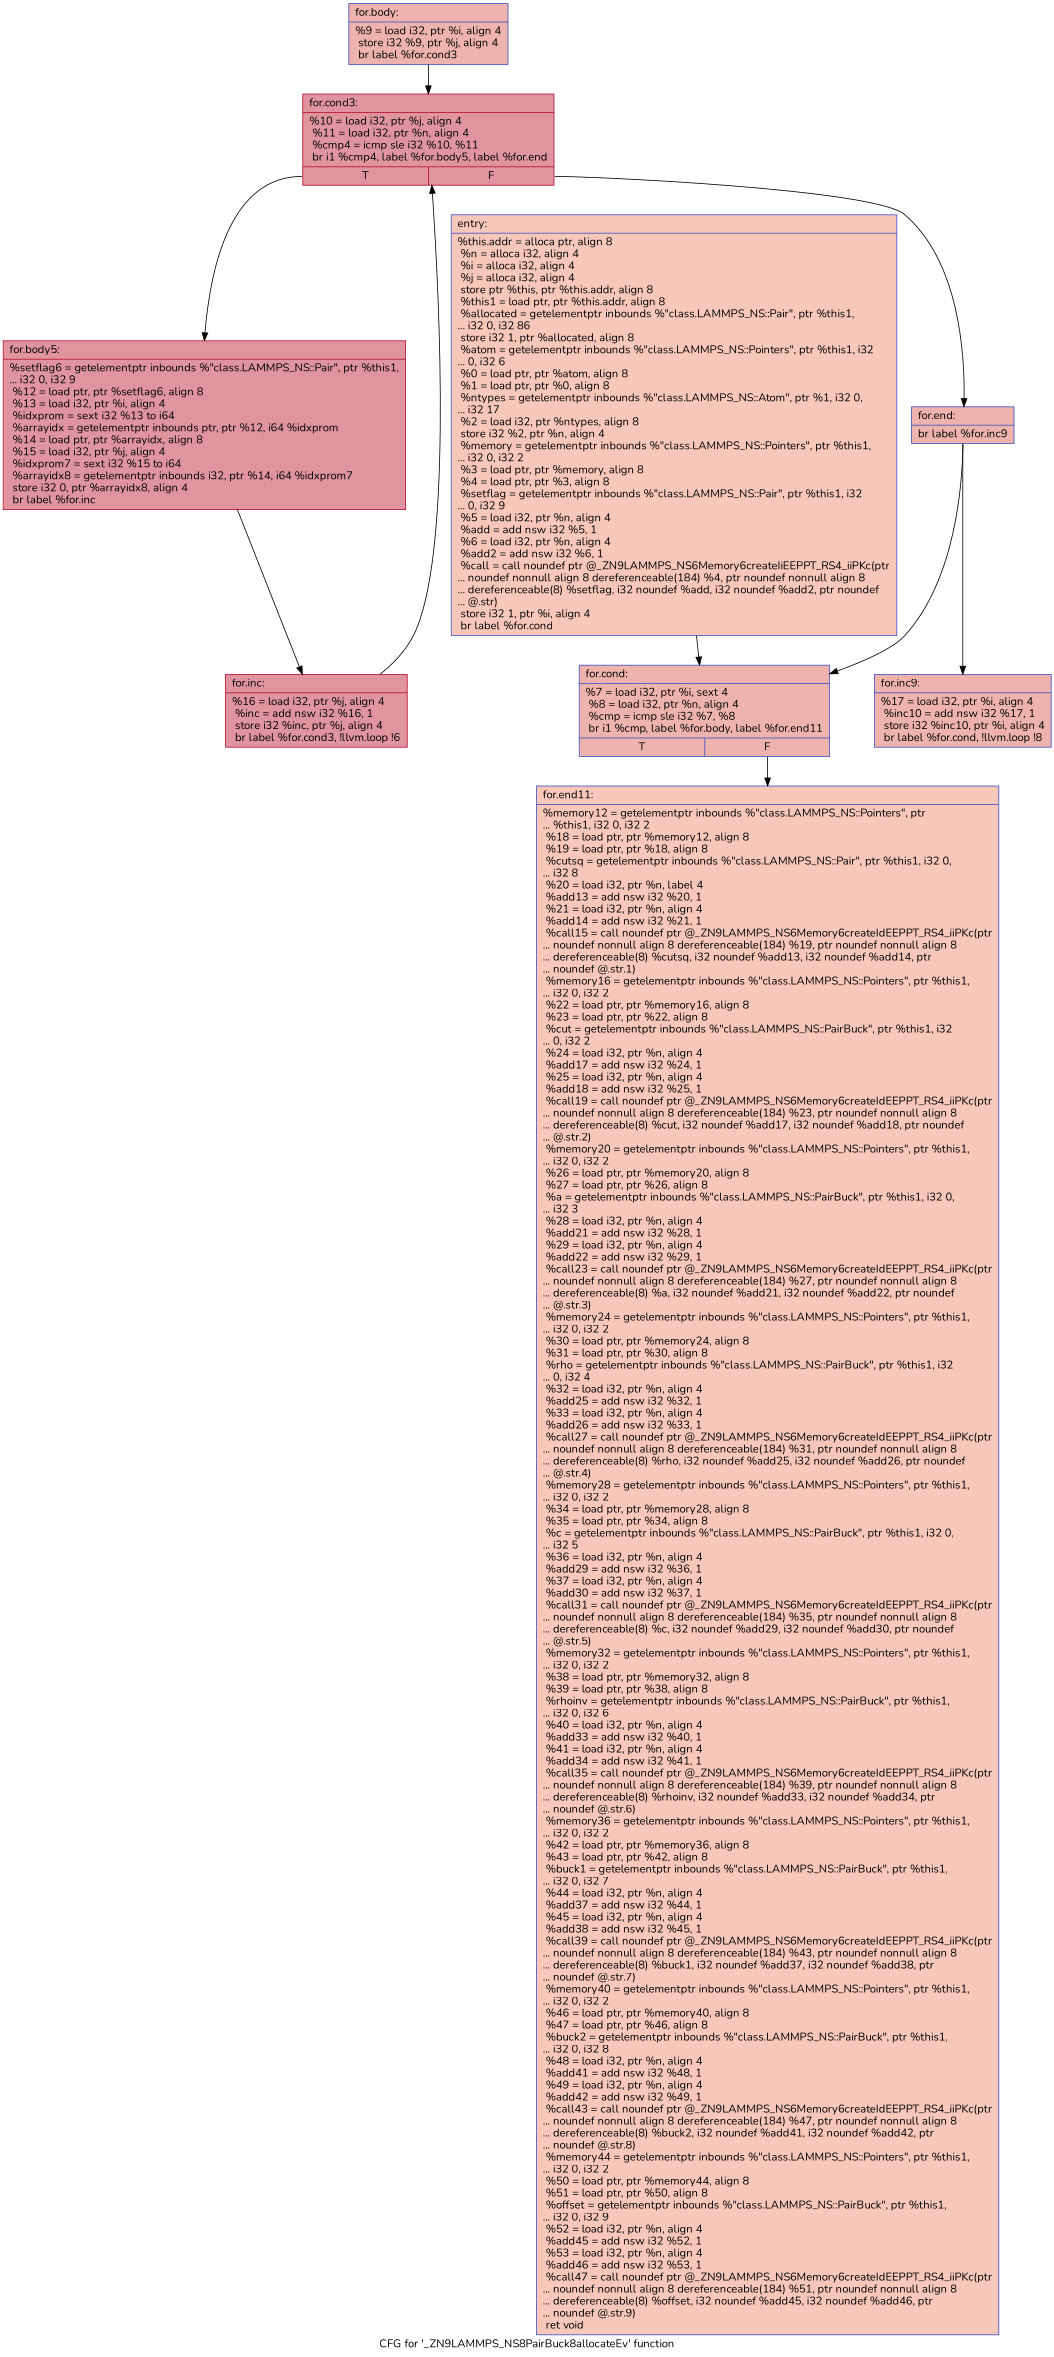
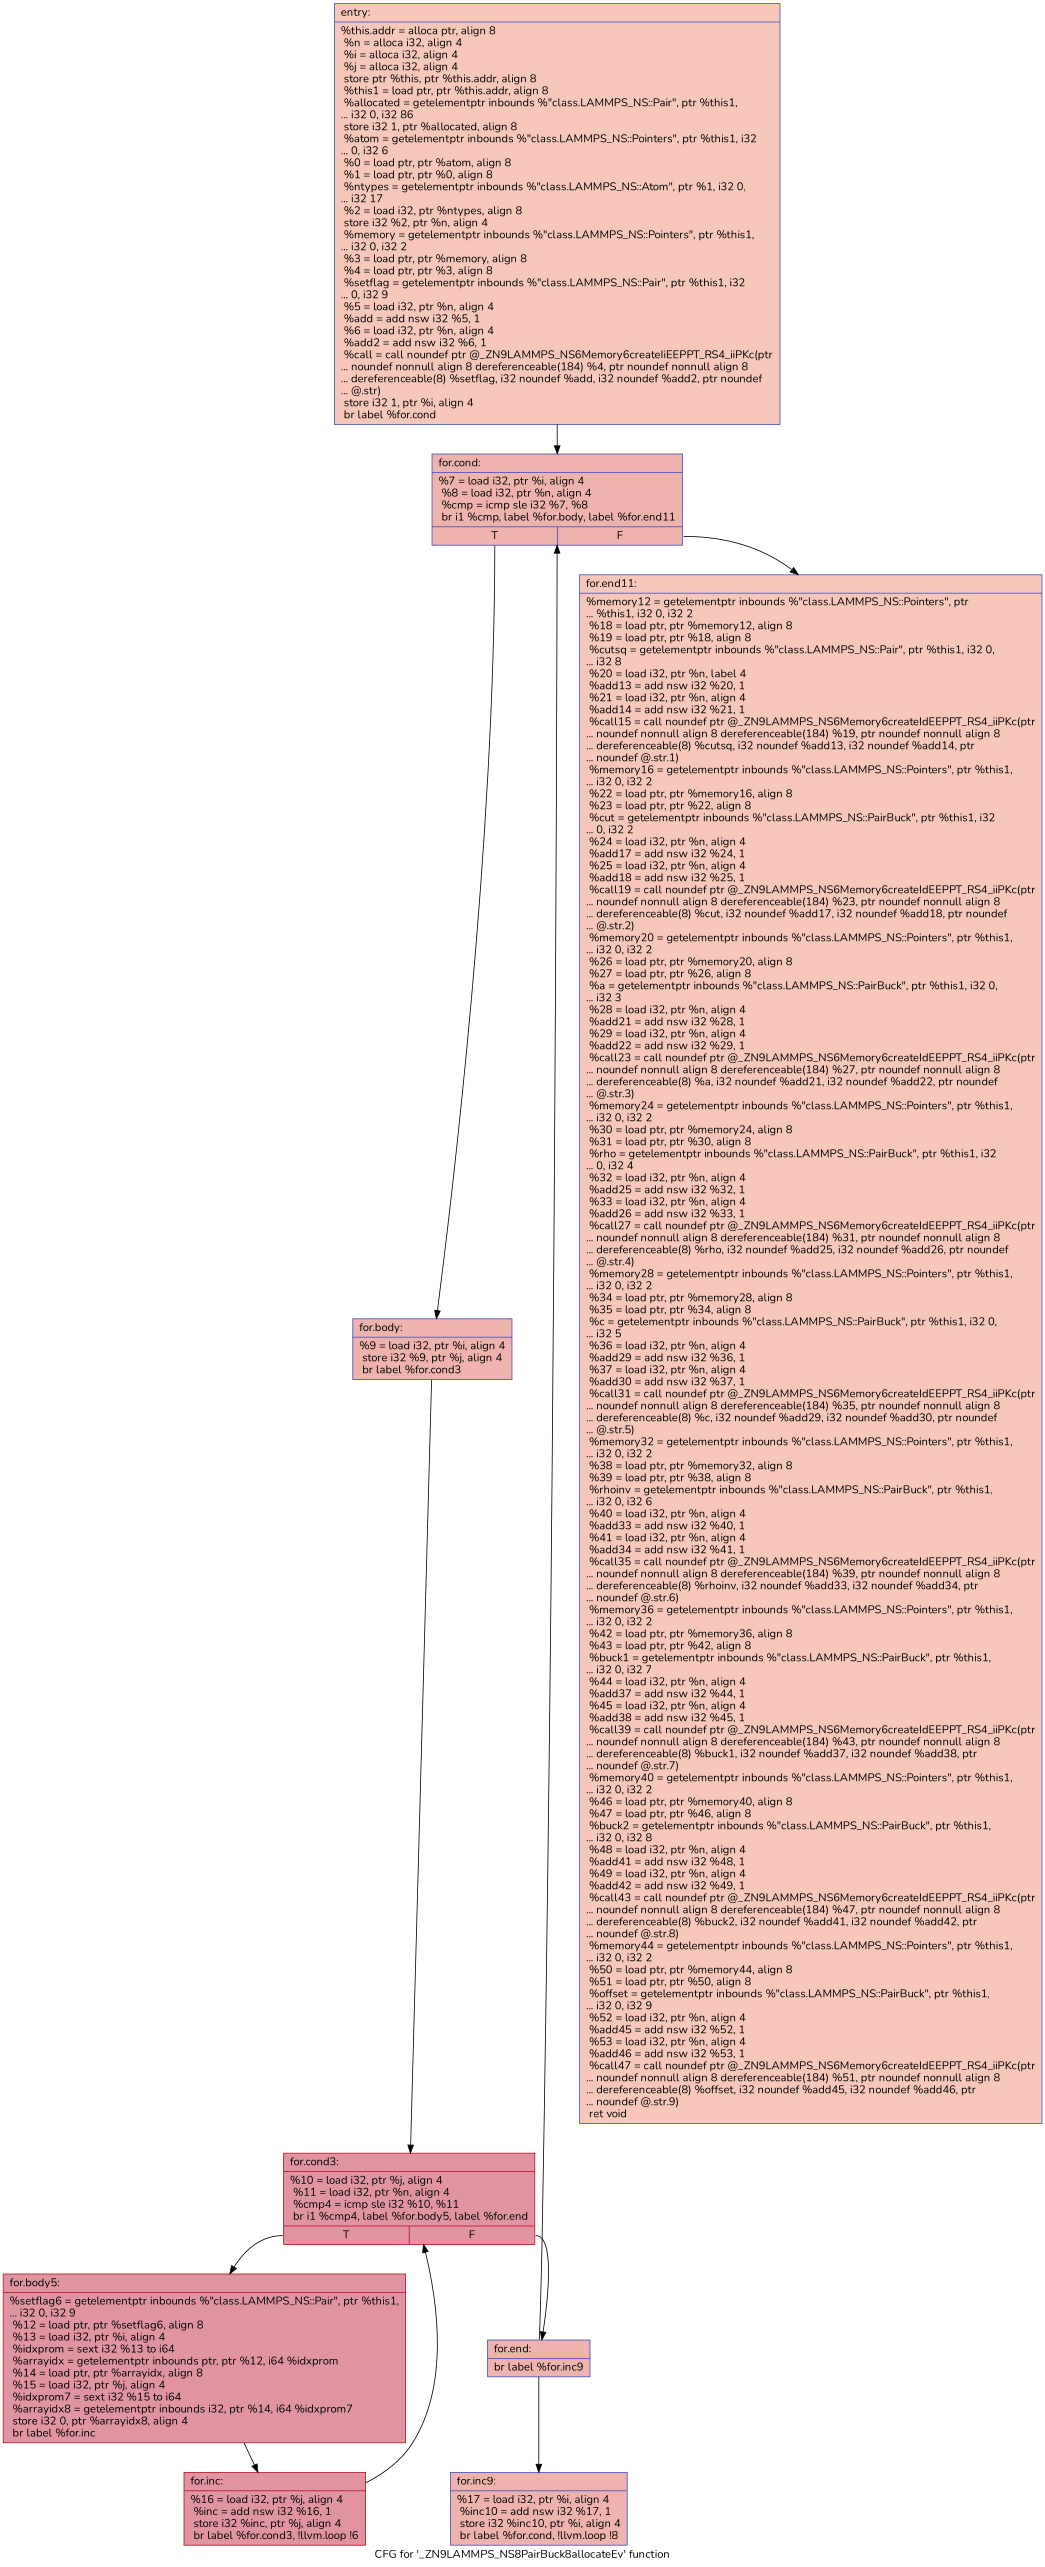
node "for.cond:": text "%7 = load i32, ptr %i, sext 4" -> "%7 = load i32, ptr %i, align 4"
edge "for.cond:" -> "for.body:": added
